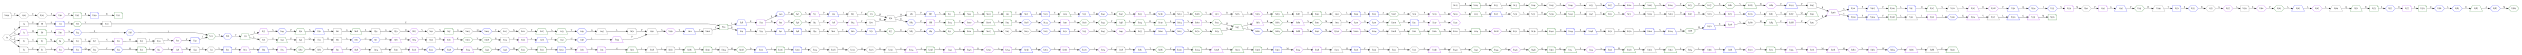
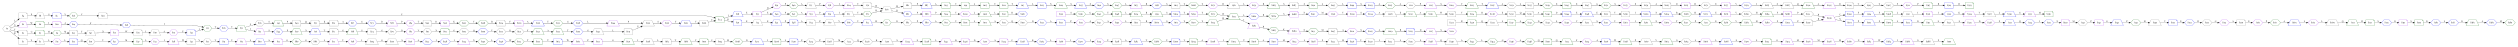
node "S295": added
node "S124": removed
